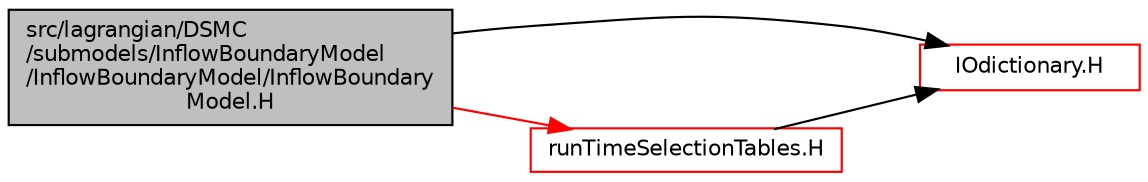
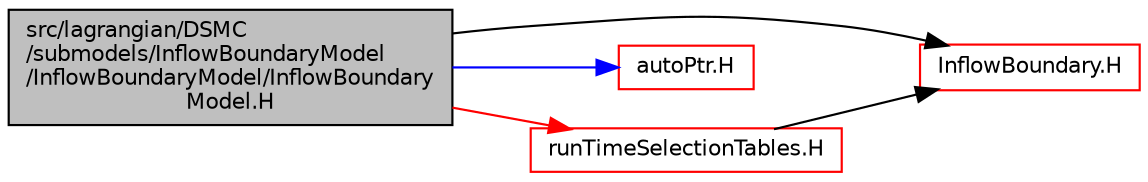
node "autoPtr.H": added
node "IOdictionary.H": label "IOdictionary.H" -> "InflowBoundary.H"
